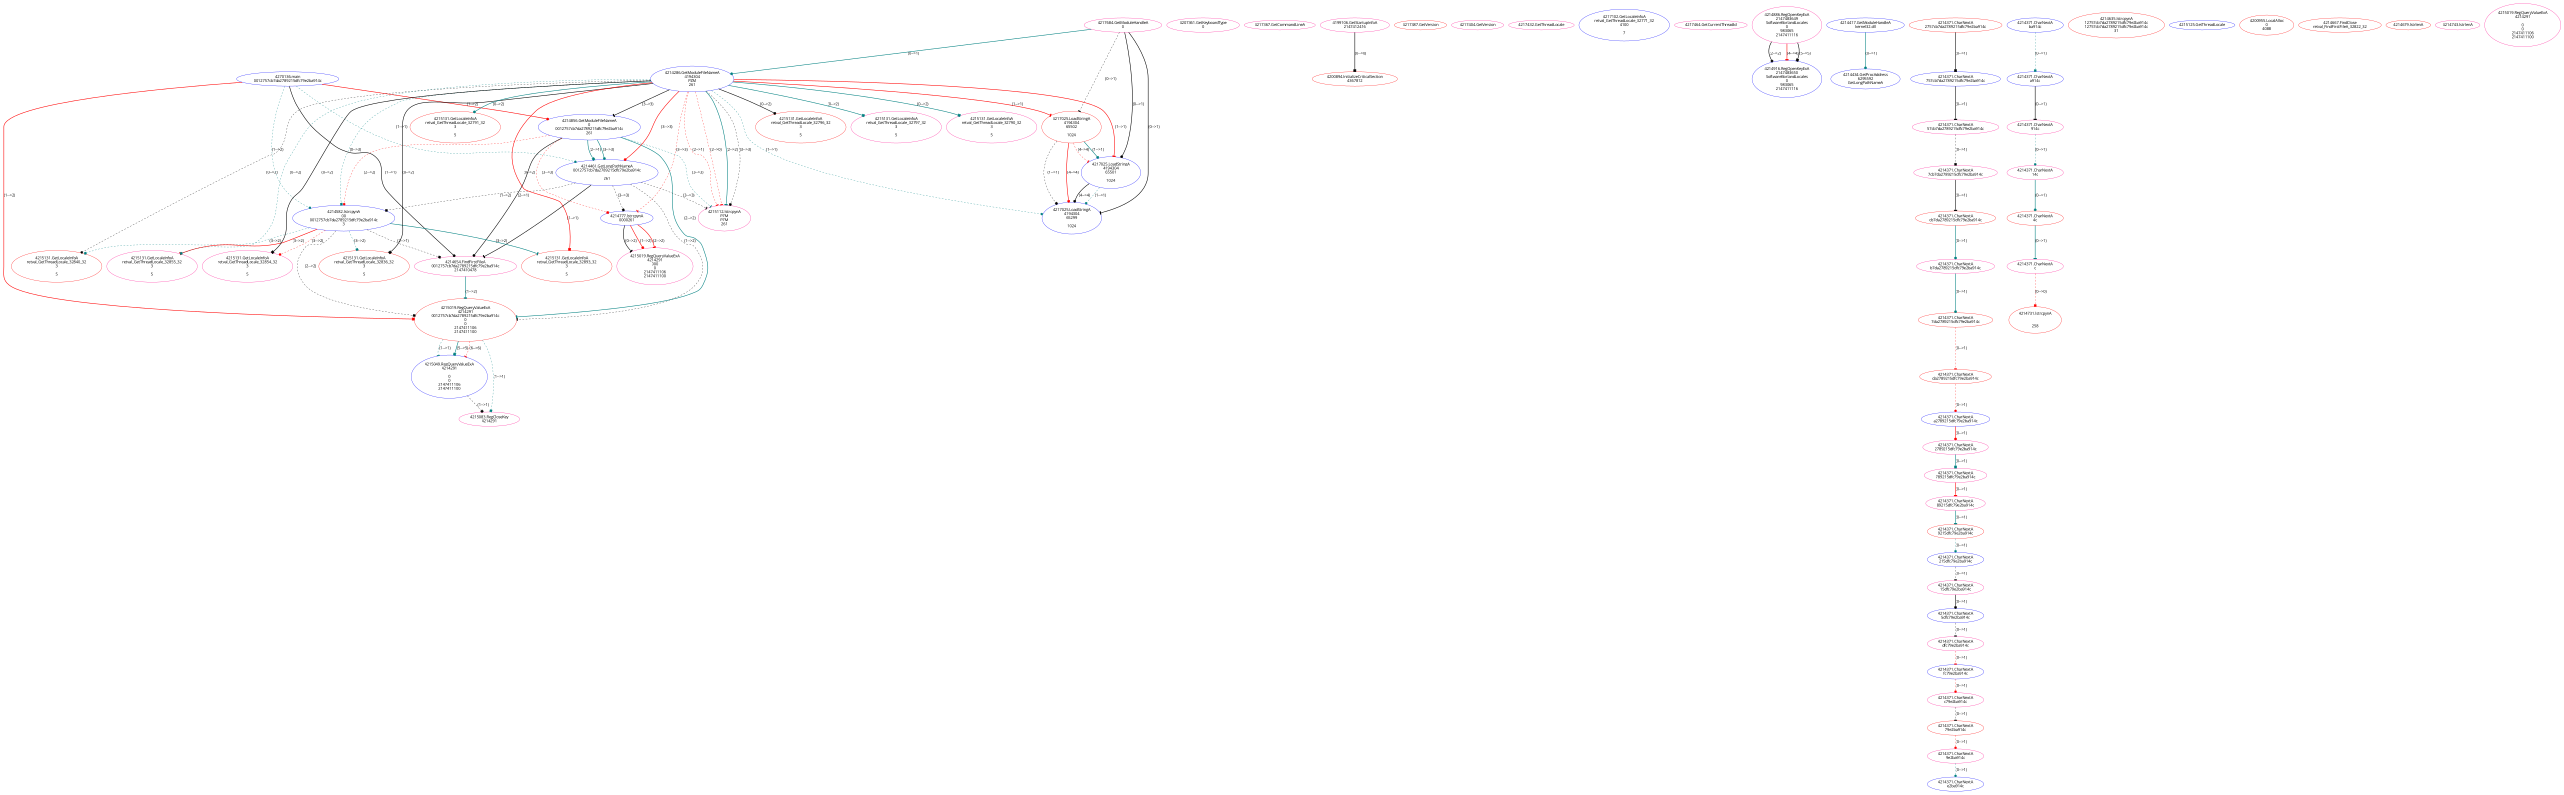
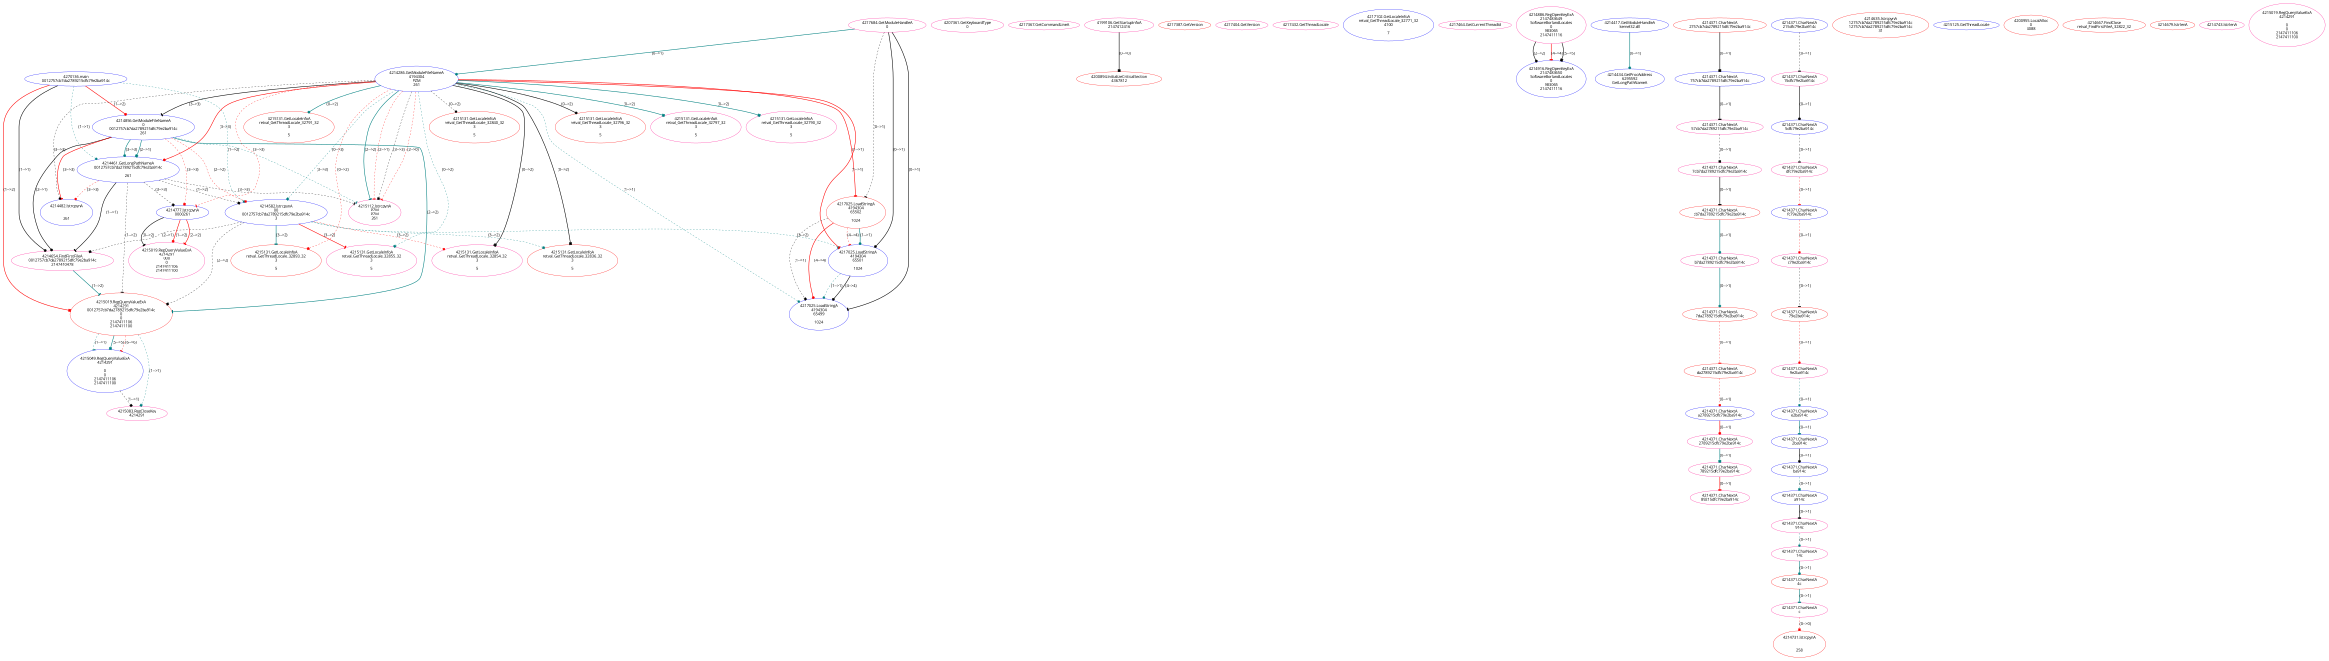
edge "4214286.GetModuleFileNameA 4194304 PZM 261" -> "4215131.GetLocaleInfoA retval_GetThreadLocale_32893_32 3 5": style bold -> dashed
node "4214482.lstrcpynA 261": added
node "4217025.LoadStringA 4194304 65299 1024": label "4217025.LoadStringA 4194304 65299 1024" -> "4217025.LoadStringA 4194304 65499 1024"
edge "4214582.lstrcpynA 00 0012757cb7da2789215dfc79e2ba914c 3" -> "4215131.GetLocaleInfoA retval_GetThreadLocale_32840_32 3 5": now "4214582.lstrcpynA 00 0012757cb7da2789215dfc79e2ba914c 3" -> "4217025.LoadStringA 4194304 65501 1024"
node "4214371.CharNextA 2ba914c": added
node "4214371.CharNextA 9215dfc79e2ba914c": removed
